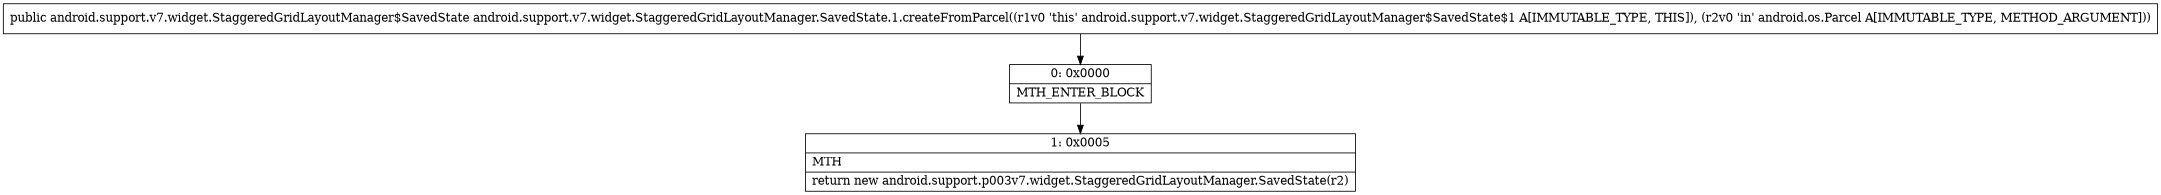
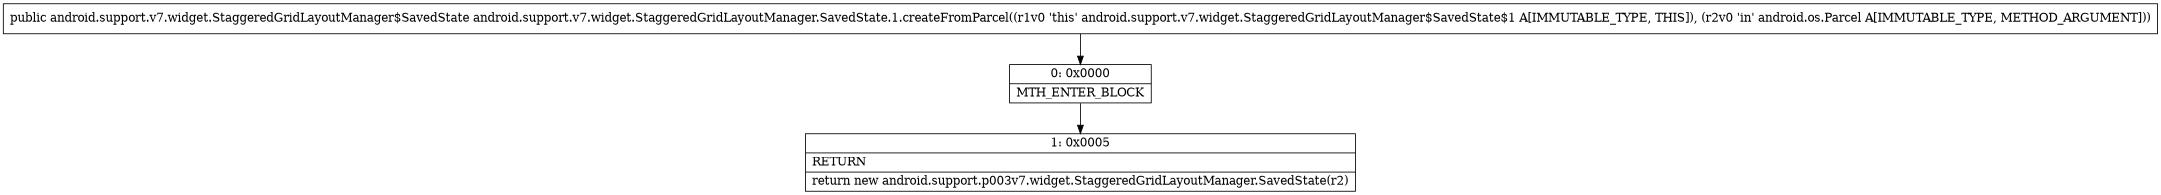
node "1: 0x0005": text "MTH" -> "RETURN"
